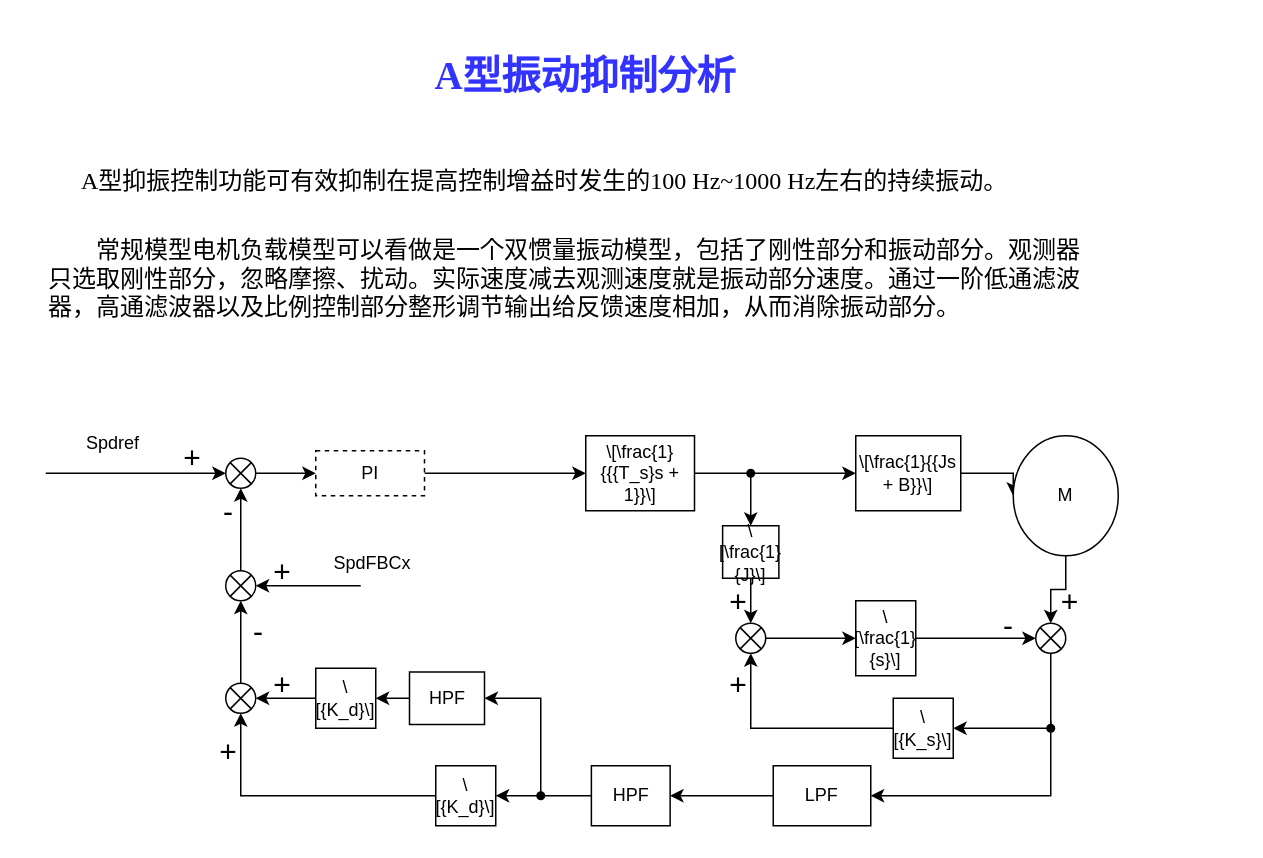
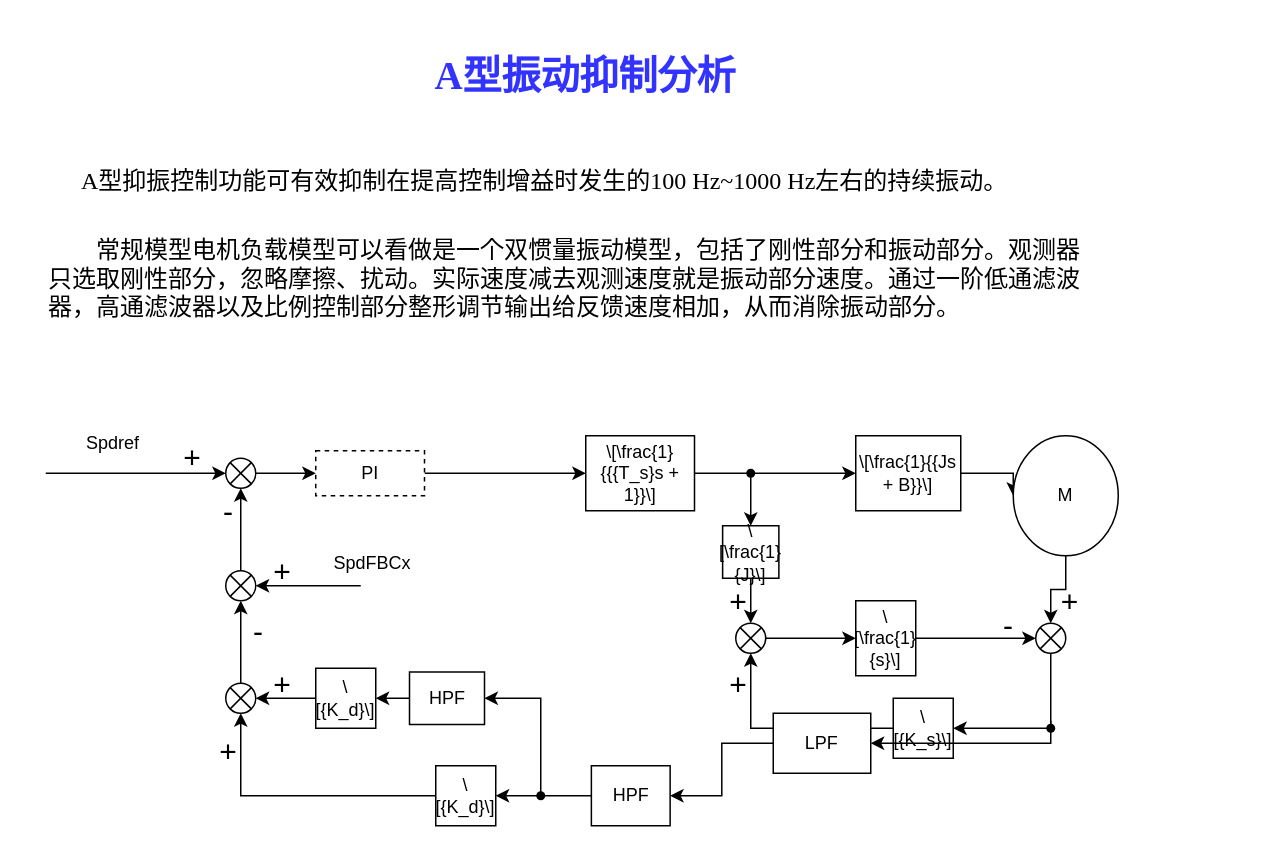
node "LPF": moved (822, 796) -> (822, 743)
